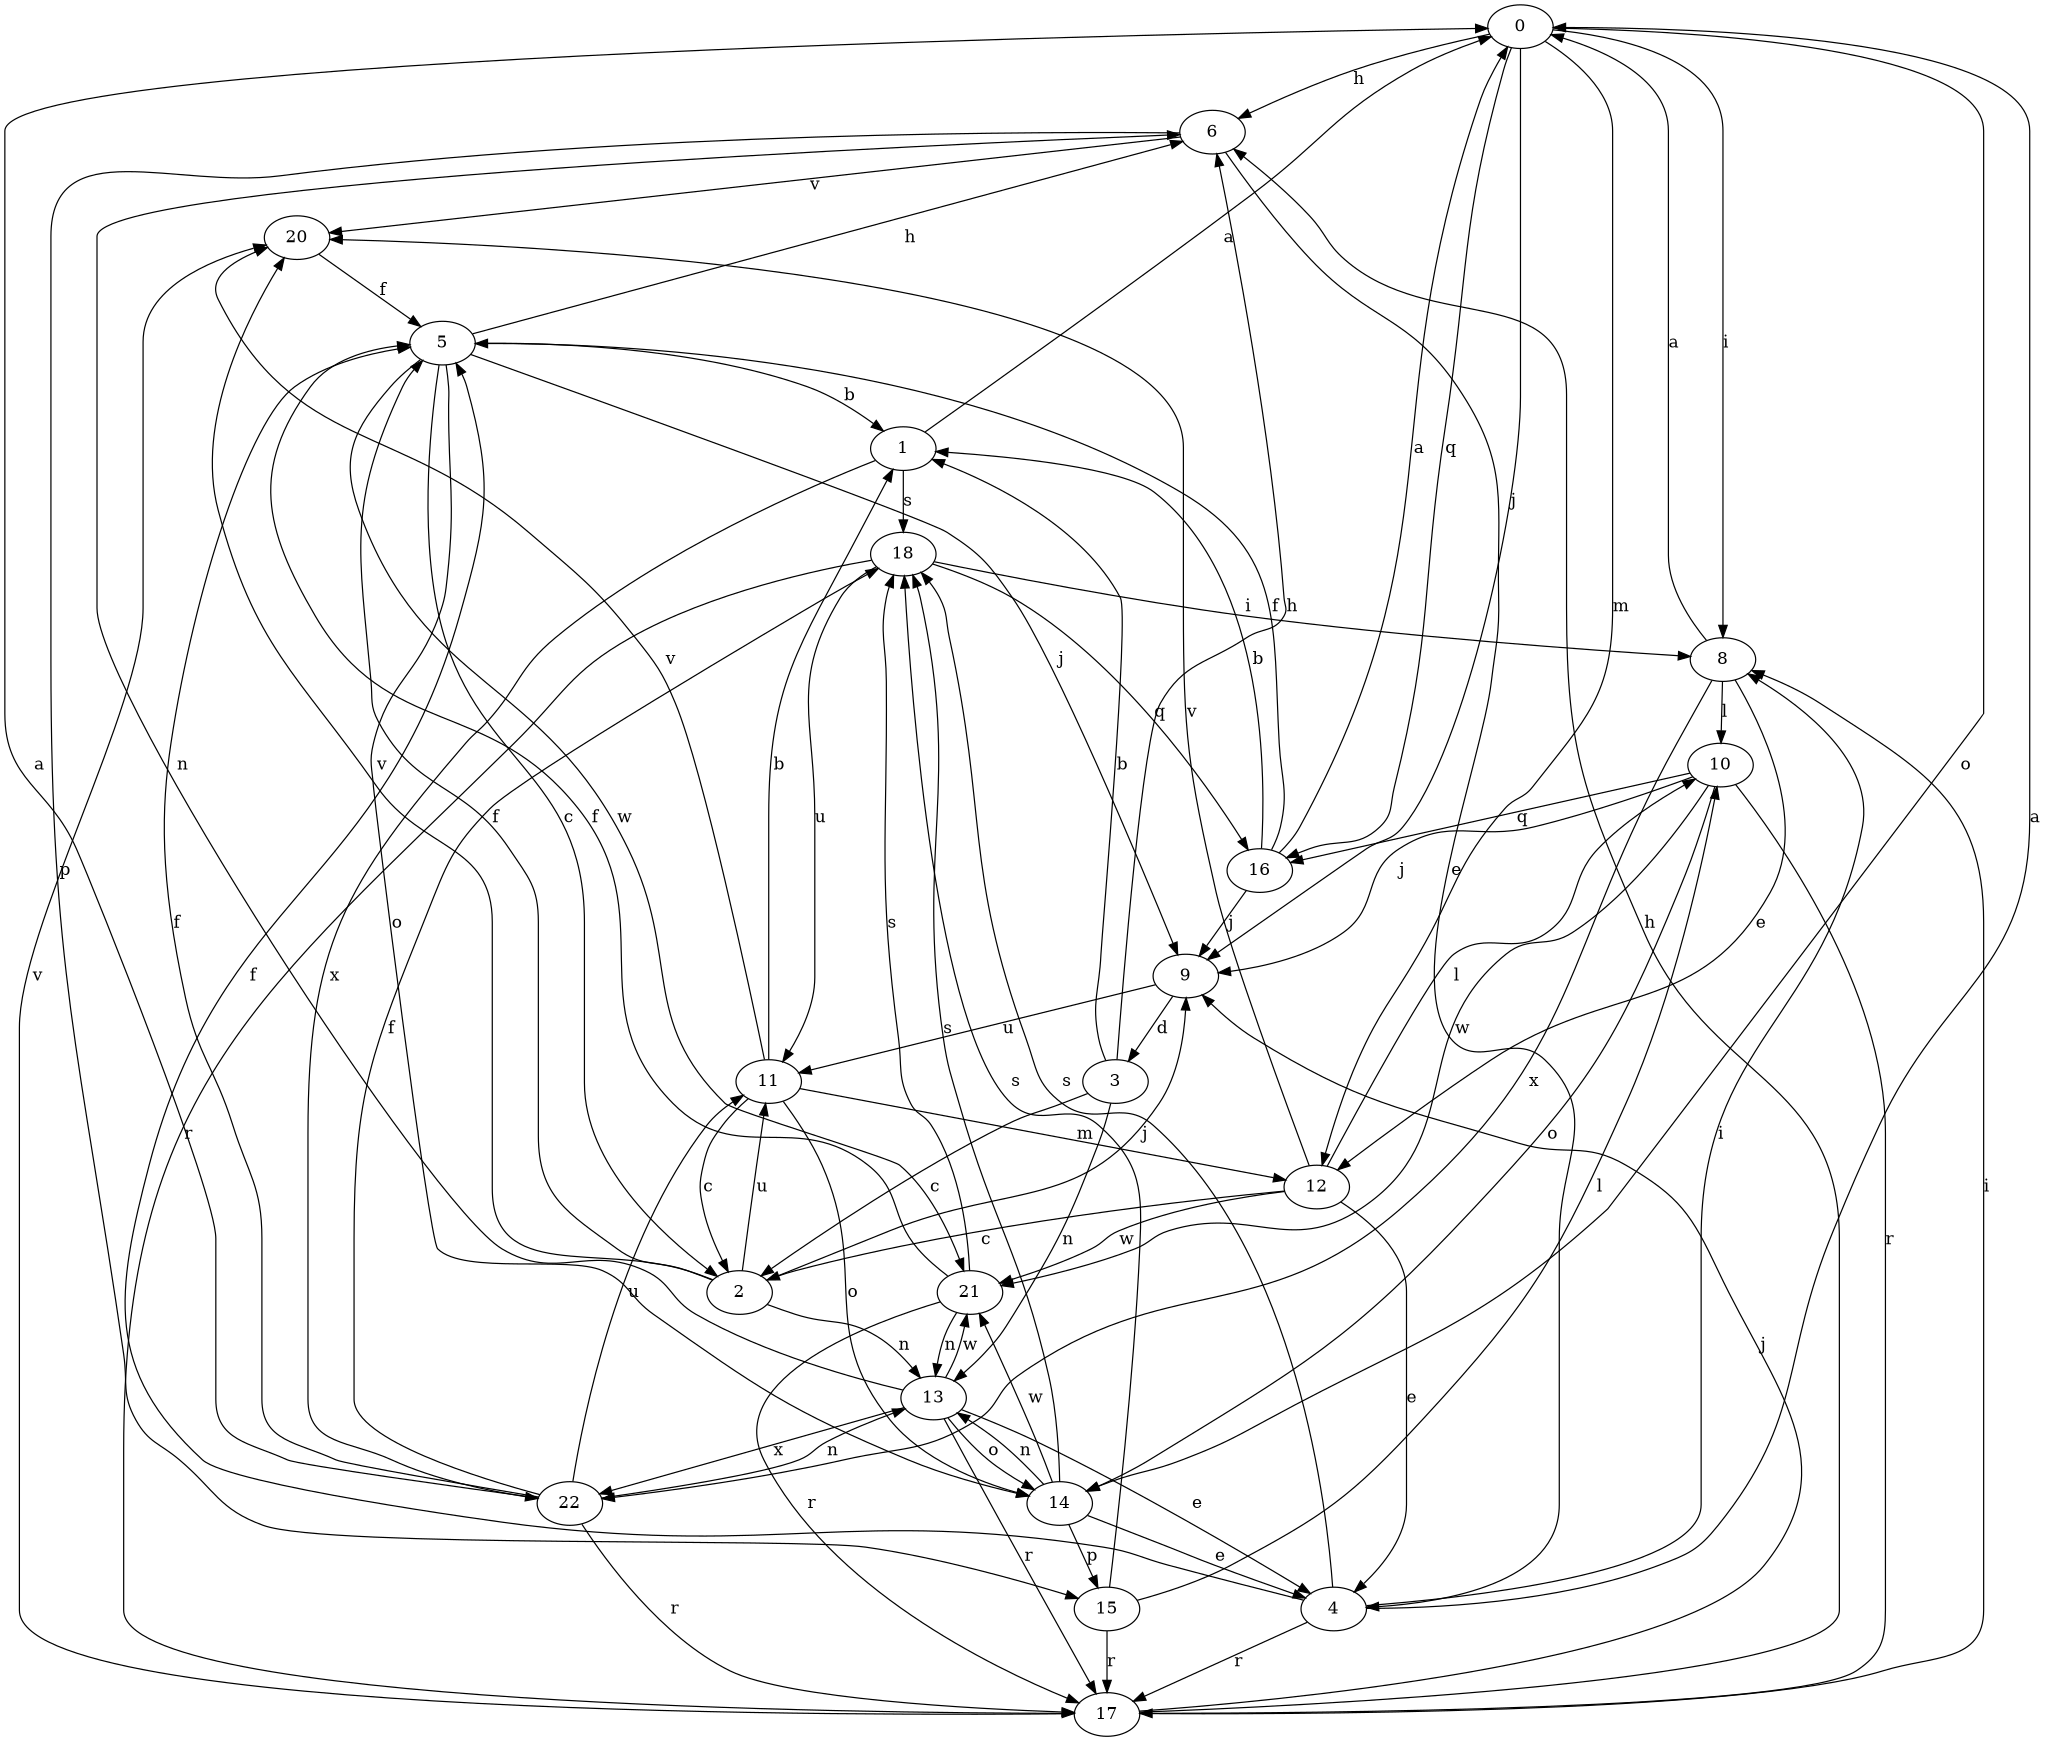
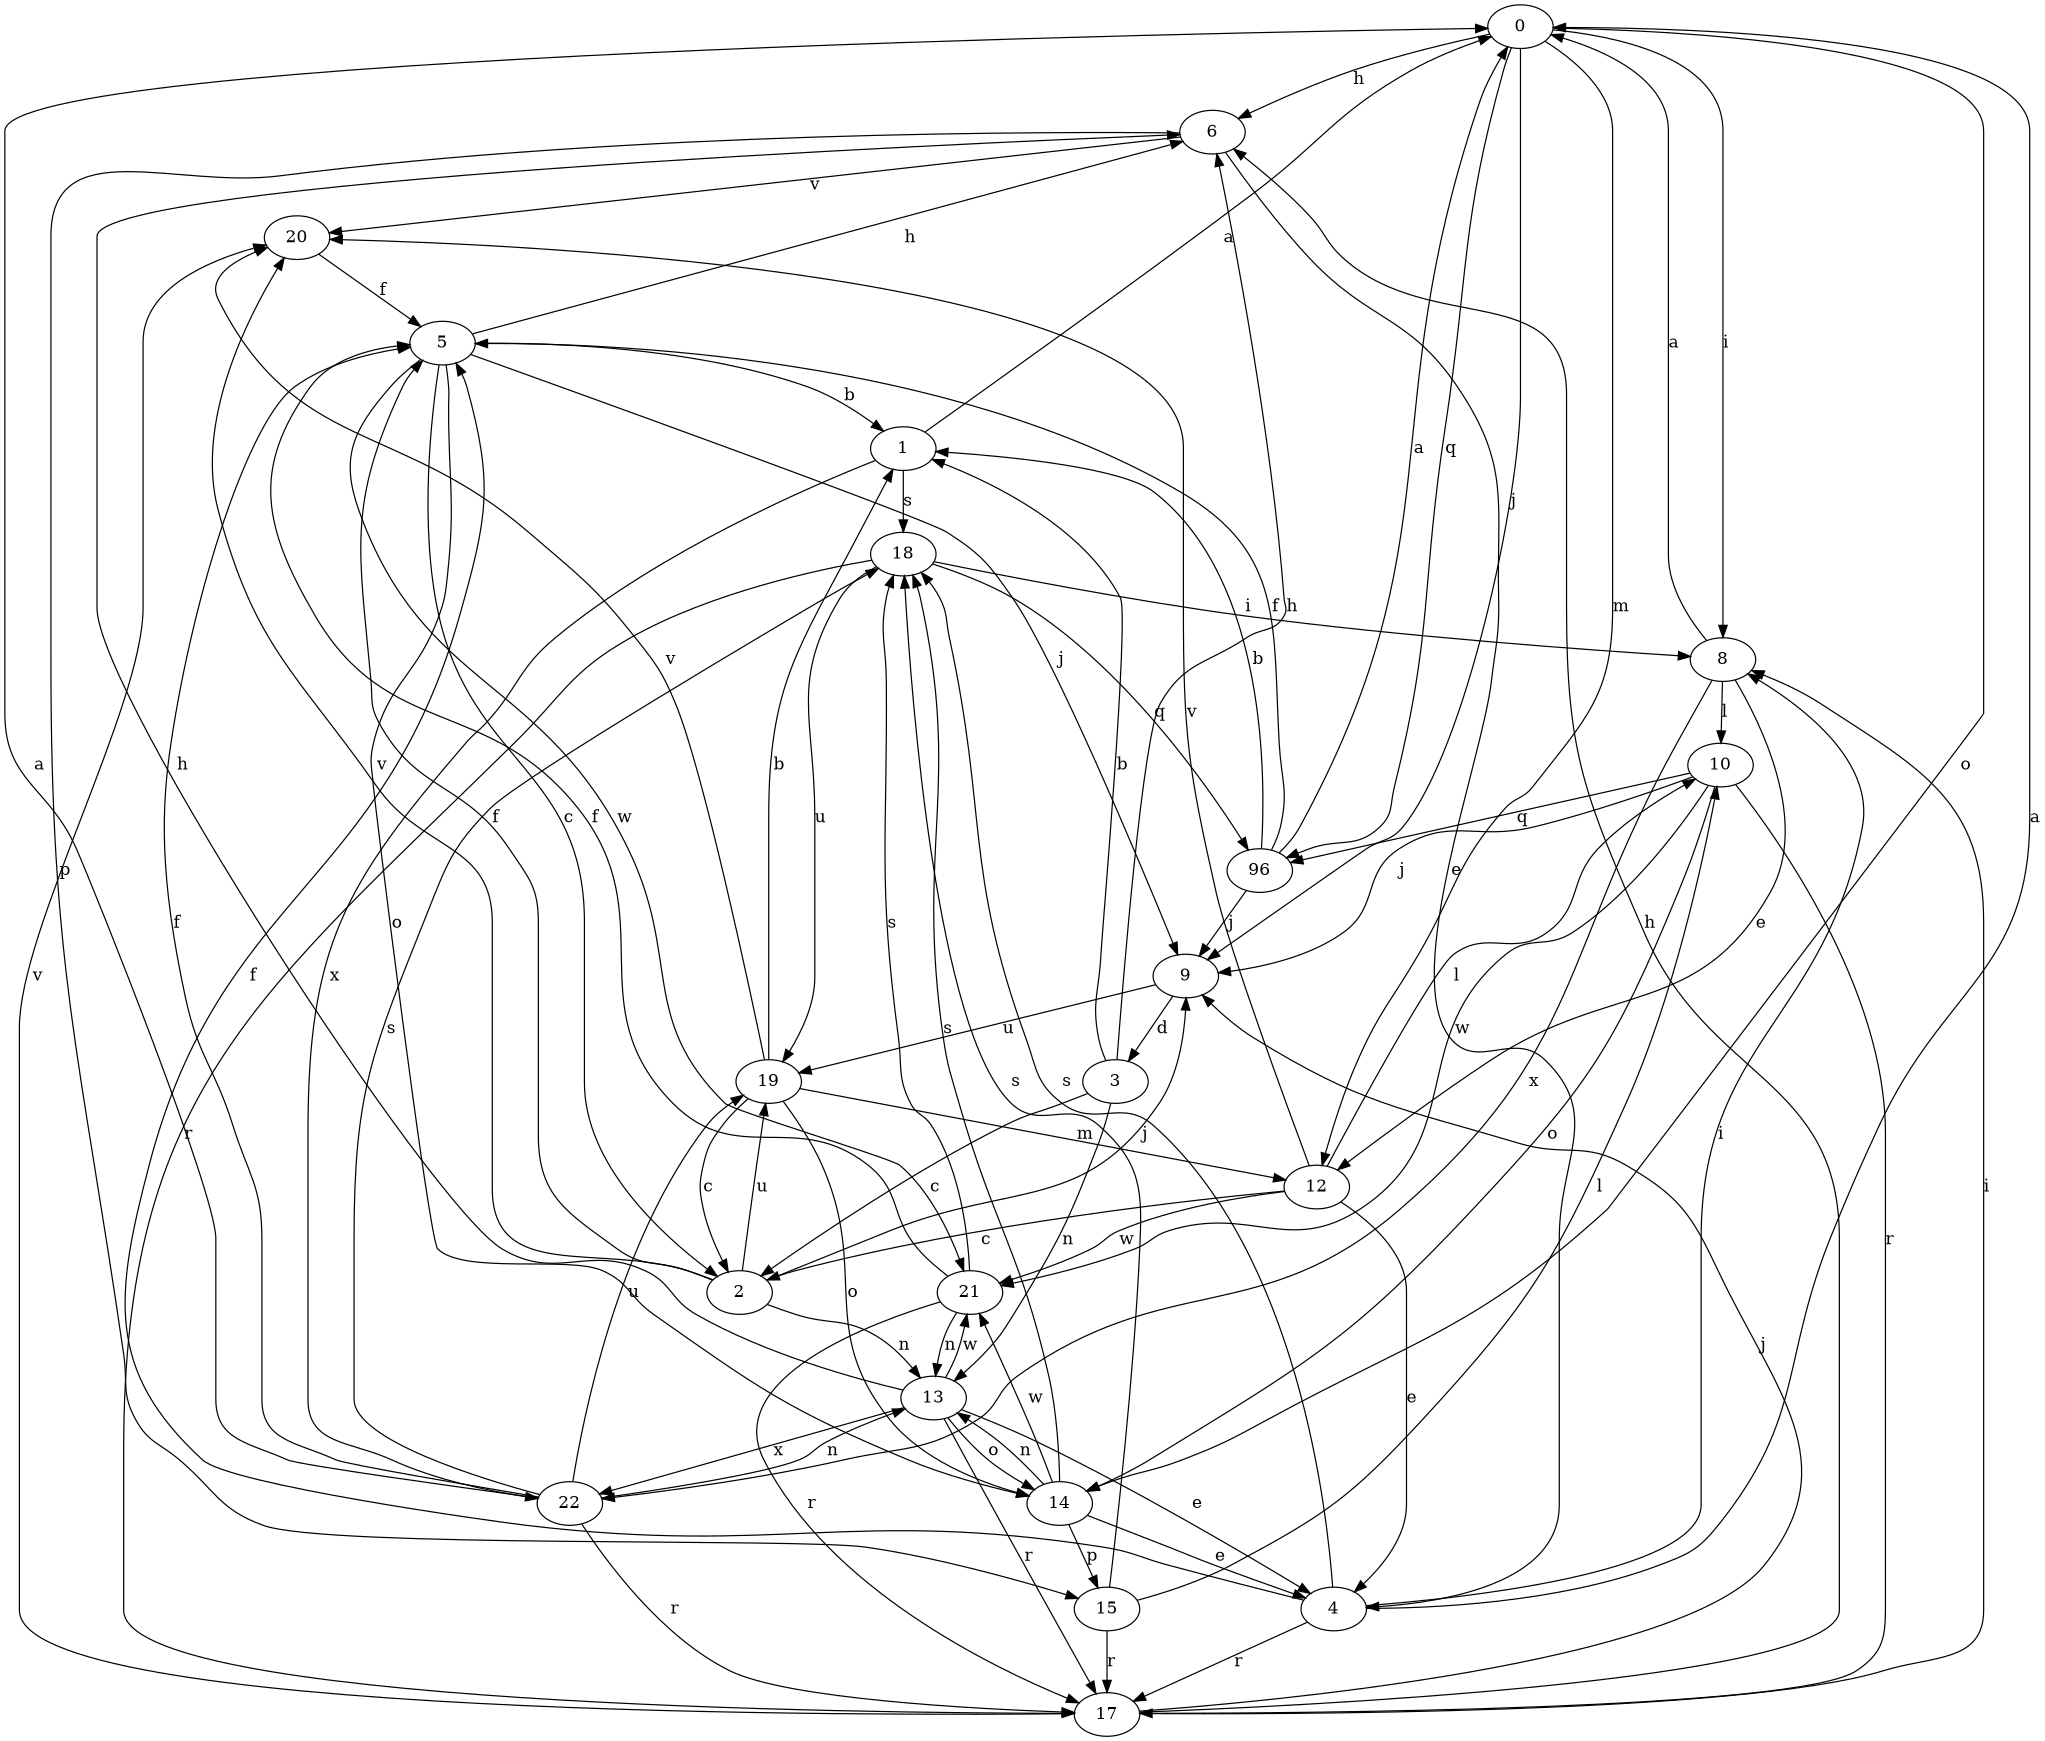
edge "13" -> "6": label "n" -> "h"
node "16": label "16" -> "96"
edge "22" -> "18": label "f" -> "s"
node "11": label "11" -> "19"
